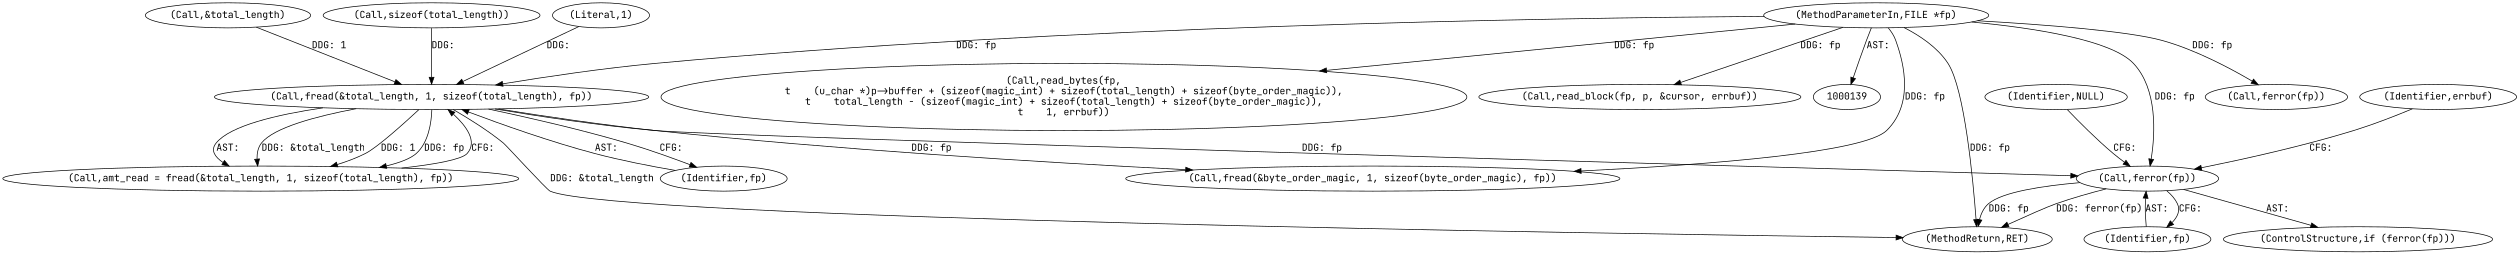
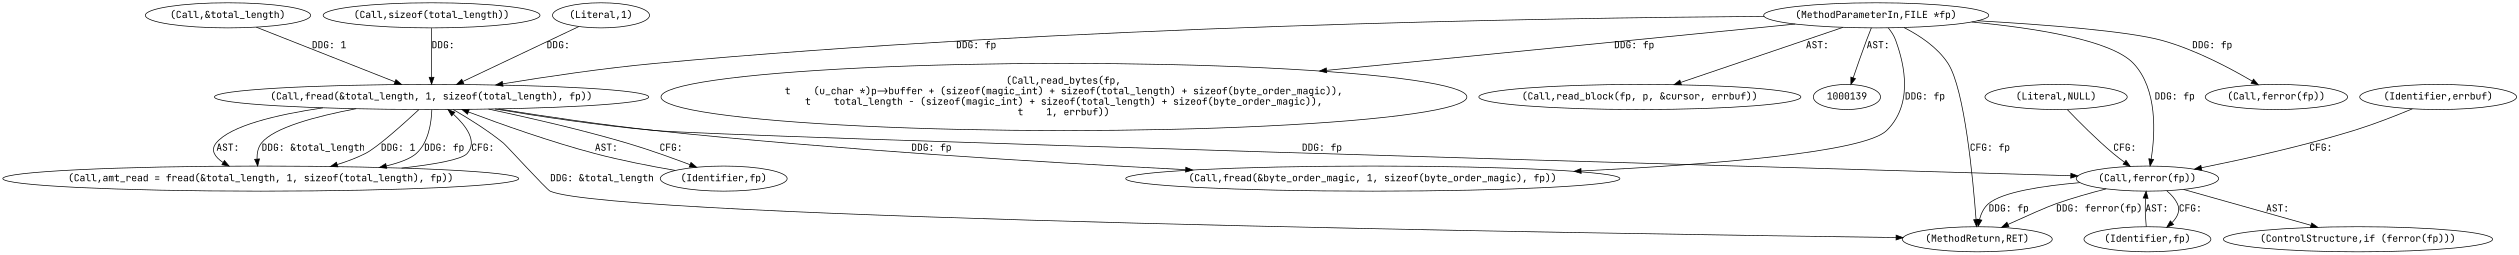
edge "(MethodParameterIn,FILE *fp)" -> "(Call,read_block(fp, p, &cursor, errbuf))": label "DDG: fp" -> "AST: "
node "(Identifier,NULL)": label "(Identifier,NULL)" -> "(Literal,NULL)"
edge "(MethodParameterIn,FILE *fp)" -> "(MethodReturn,RET)": label "DDG: fp" -> "CFG: fp"
